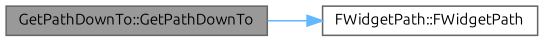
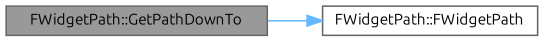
node "GetPathDownTo::GetPathDownTo": label "GetPathDownTo::GetPathDownTo" -> "FWidgetPath::GetPathDownTo"
